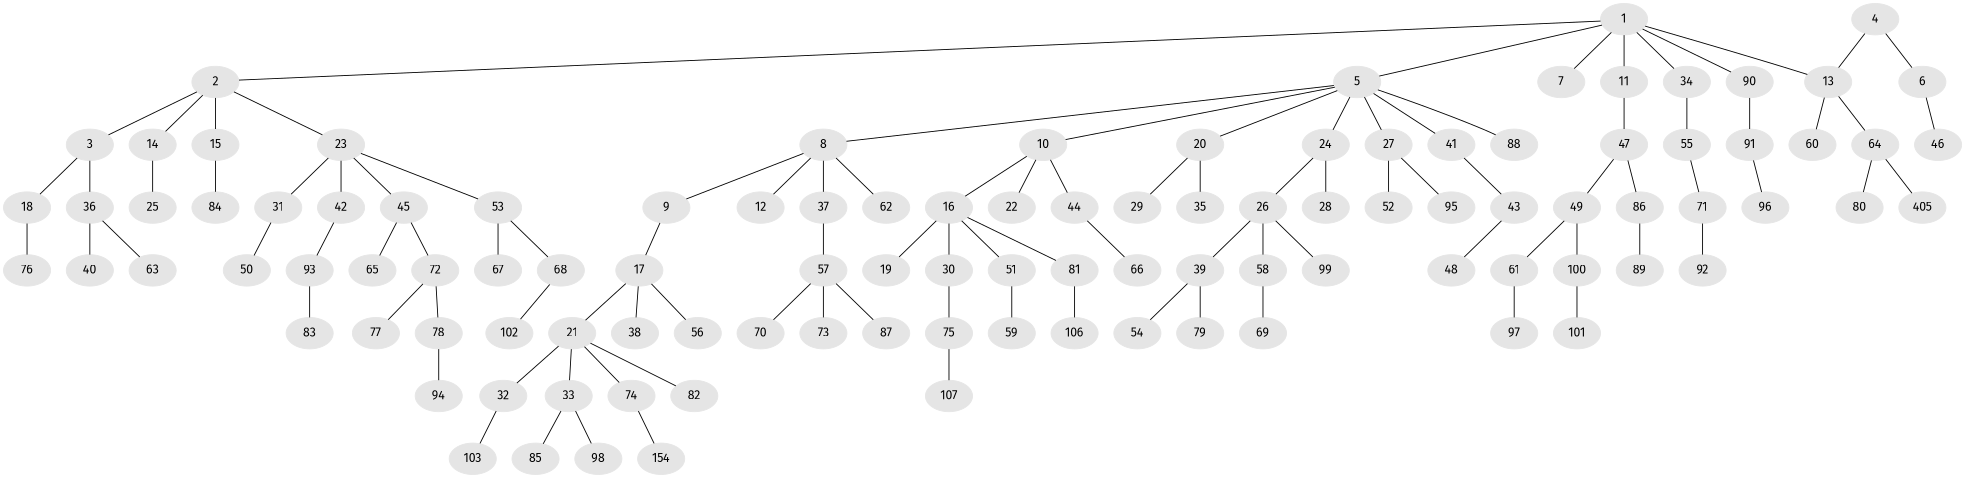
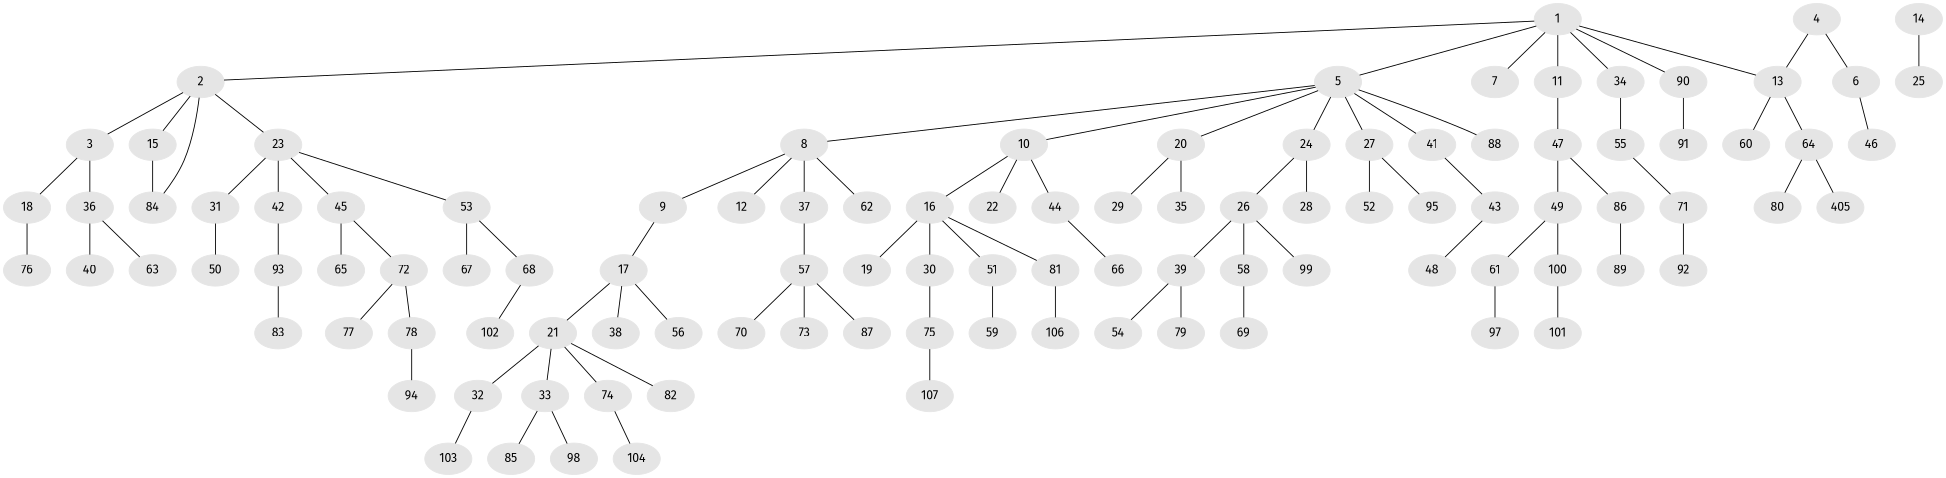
edge "2" -- "14": now "2" -- "84"
node "96": removed
node "154": label "154" -> "104"
